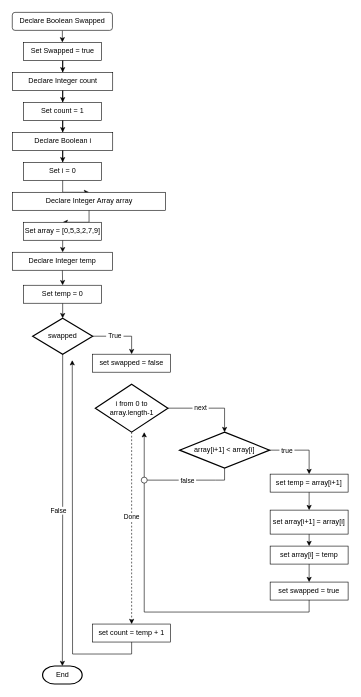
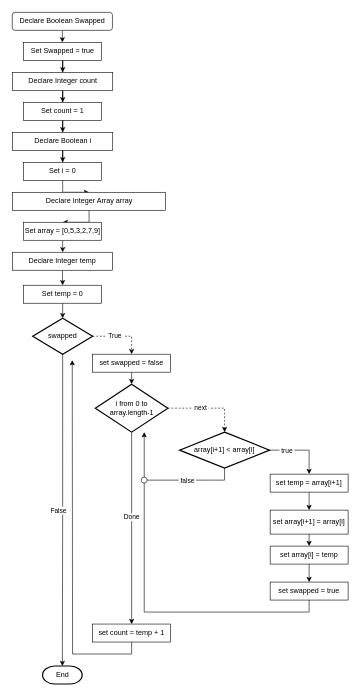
edge "swapped" -> "set swapped = false": style solid -> dashed
edge "set swapped = false" -> "i from 0 to array.length-1": added
edge "i from 0 to array.length-1" -> "array[i+1] < array[i]": style solid -> dashed
edge "i from 0 to array.length-1" -> "set count = temp + 1": style dashed -> solid
